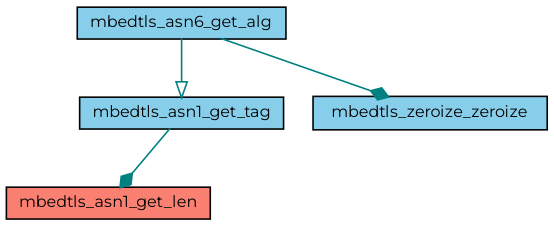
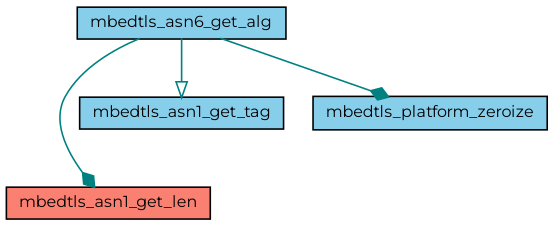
node "mbedtls_zeroize_zeroize": label "mbedtls_zeroize_zeroize" -> "mbedtls_platform_zeroize"
edge "mbedtls_asn1_get_tag" -> "mbedtls_asn1_get_len": now "mbedtls_asn6_get_alg" -> "mbedtls_asn1_get_len"
